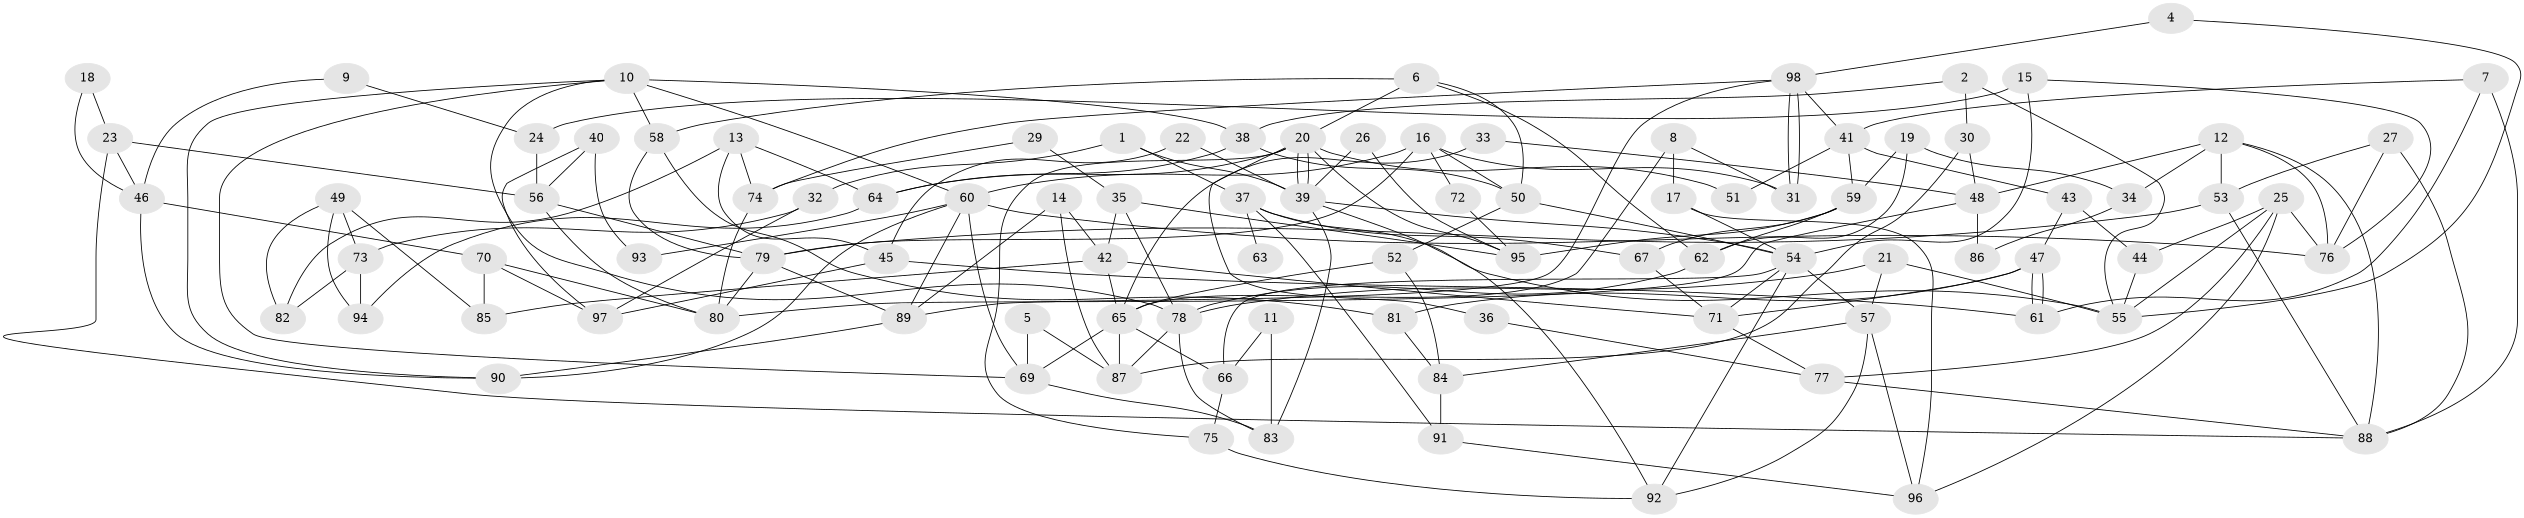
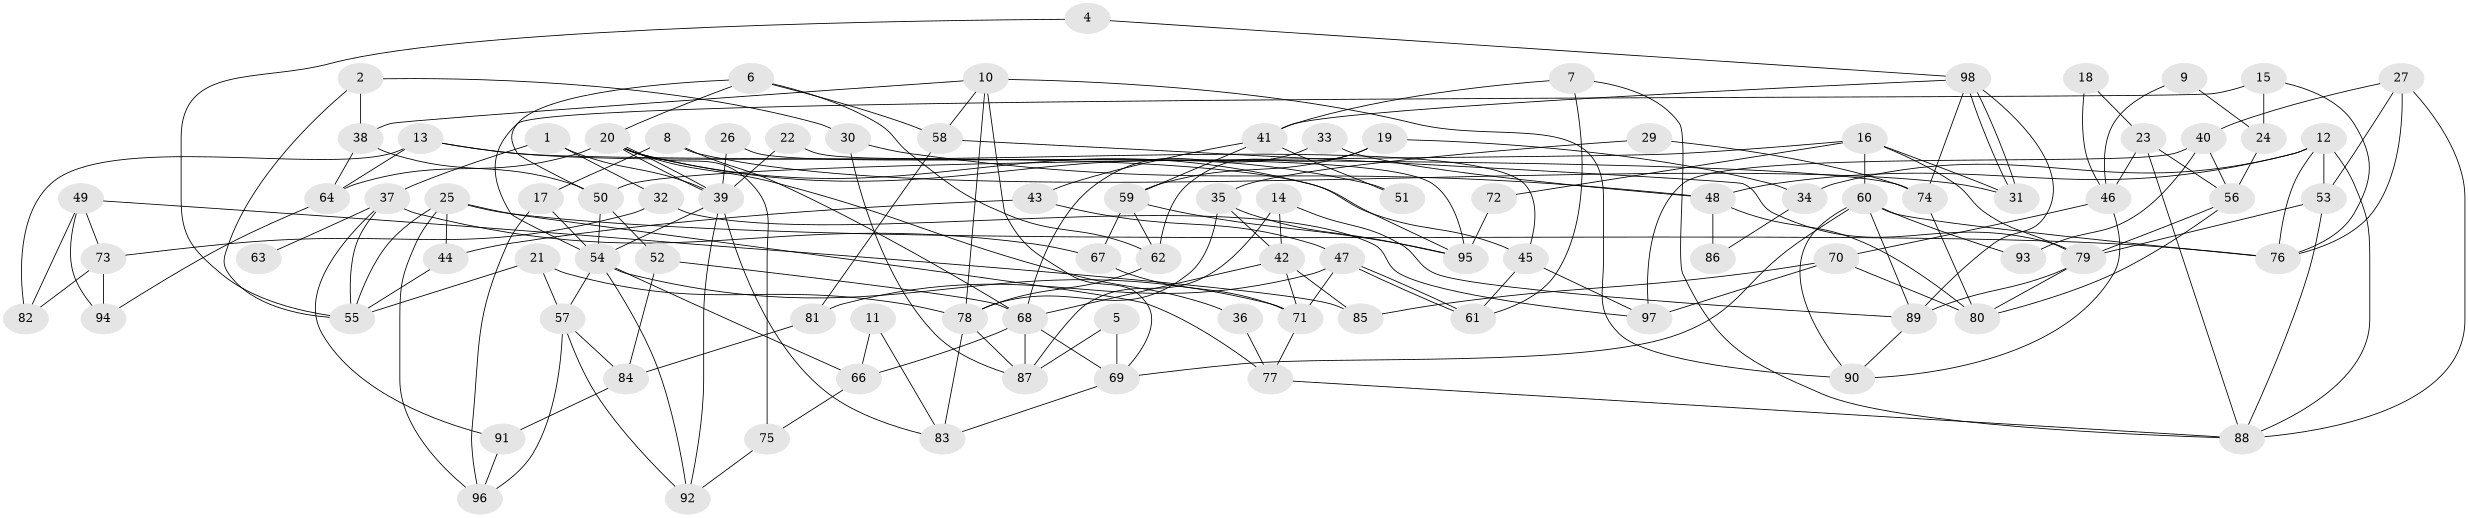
edge "27" -- "40": added
edge "10" -- "60": removed
node "65": label "65" -> "68"
